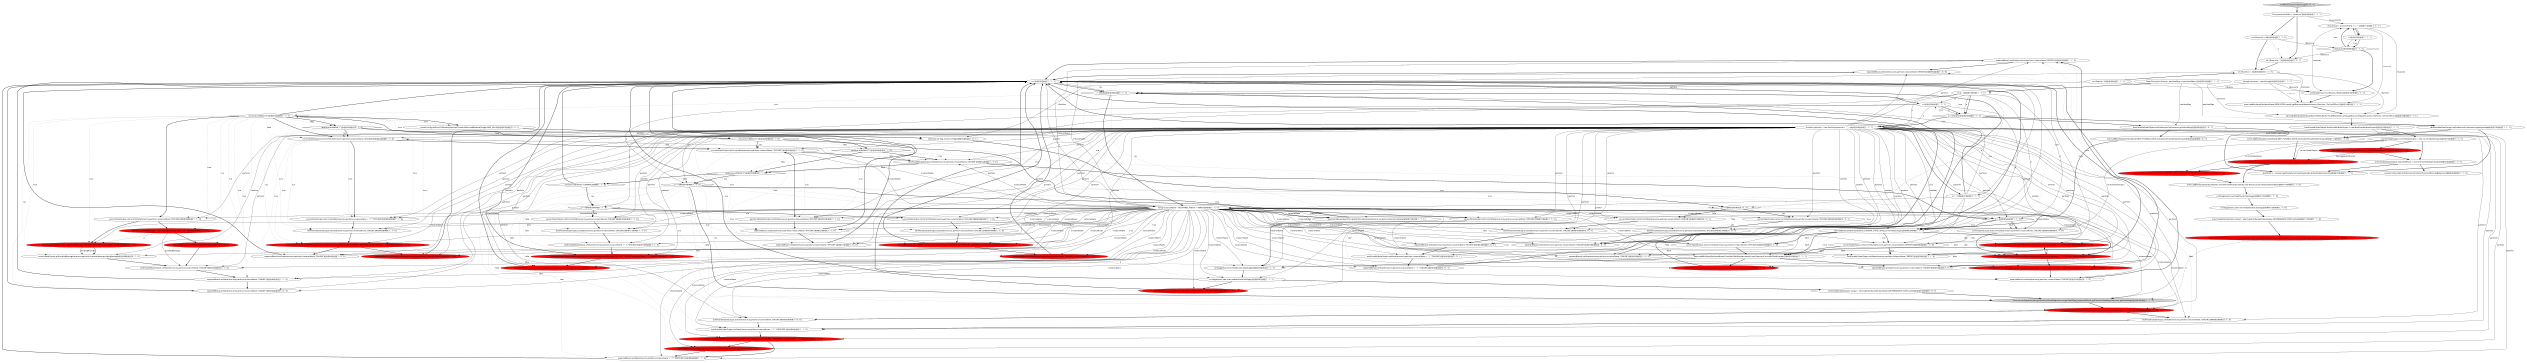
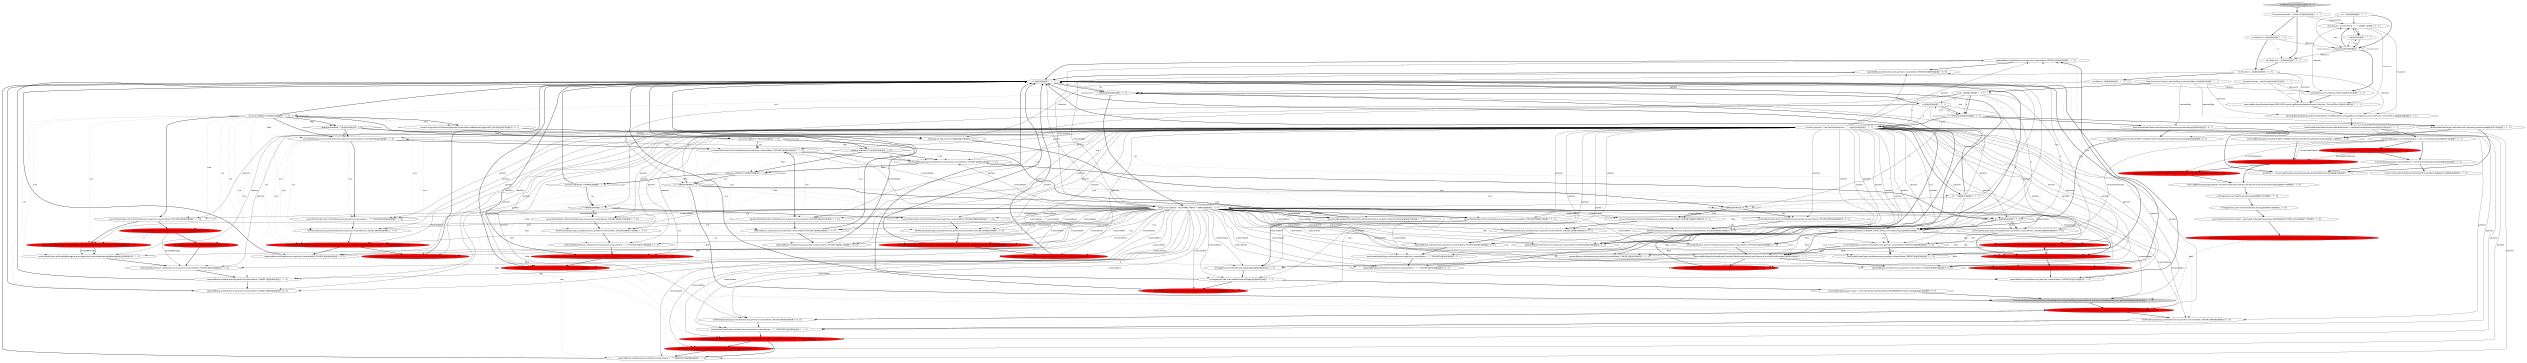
node "int i = 0@@@8@@@['1', '1', '1']": added
edge "int nReplica = 3@@@6@@@['1', '1', '1']" -> "int nPartition = 2@@@5@@@['1', '1', '1']": reversed
edge "p < nPartition@@@24@@@['1', '1', '1']" -> "int r = 0@@@27@@@['1', '1', '1']": now "p == 0@@@76@@@['1', '1', '0']" -> "int r = 0@@@27@@@['1', '1', '1']"
edge "p++@@@25@@@['1', '1', '1']" -> "p == 0@@@35@@@['0', '0', '1']": added, label "p"
